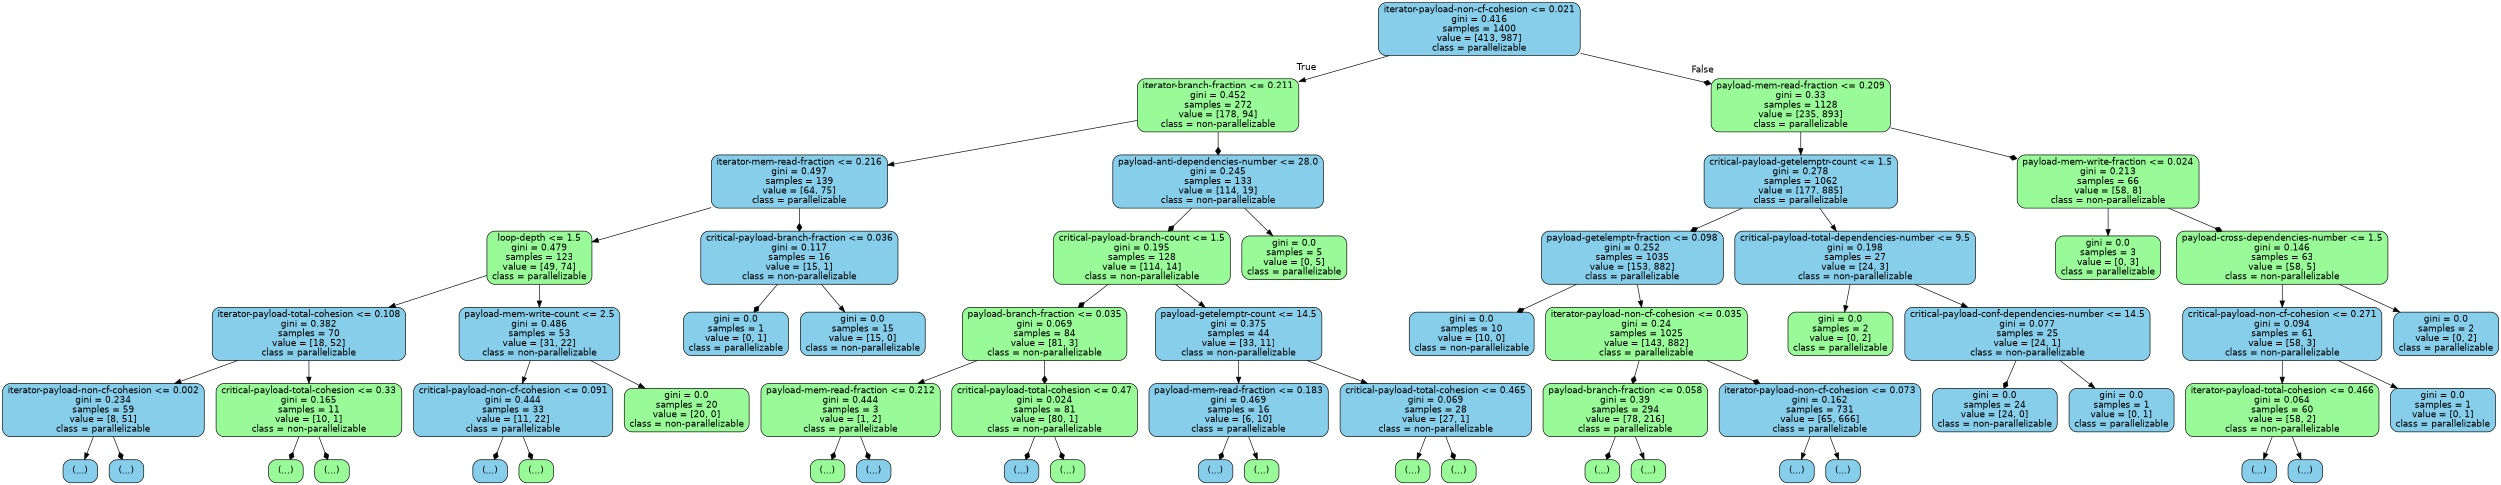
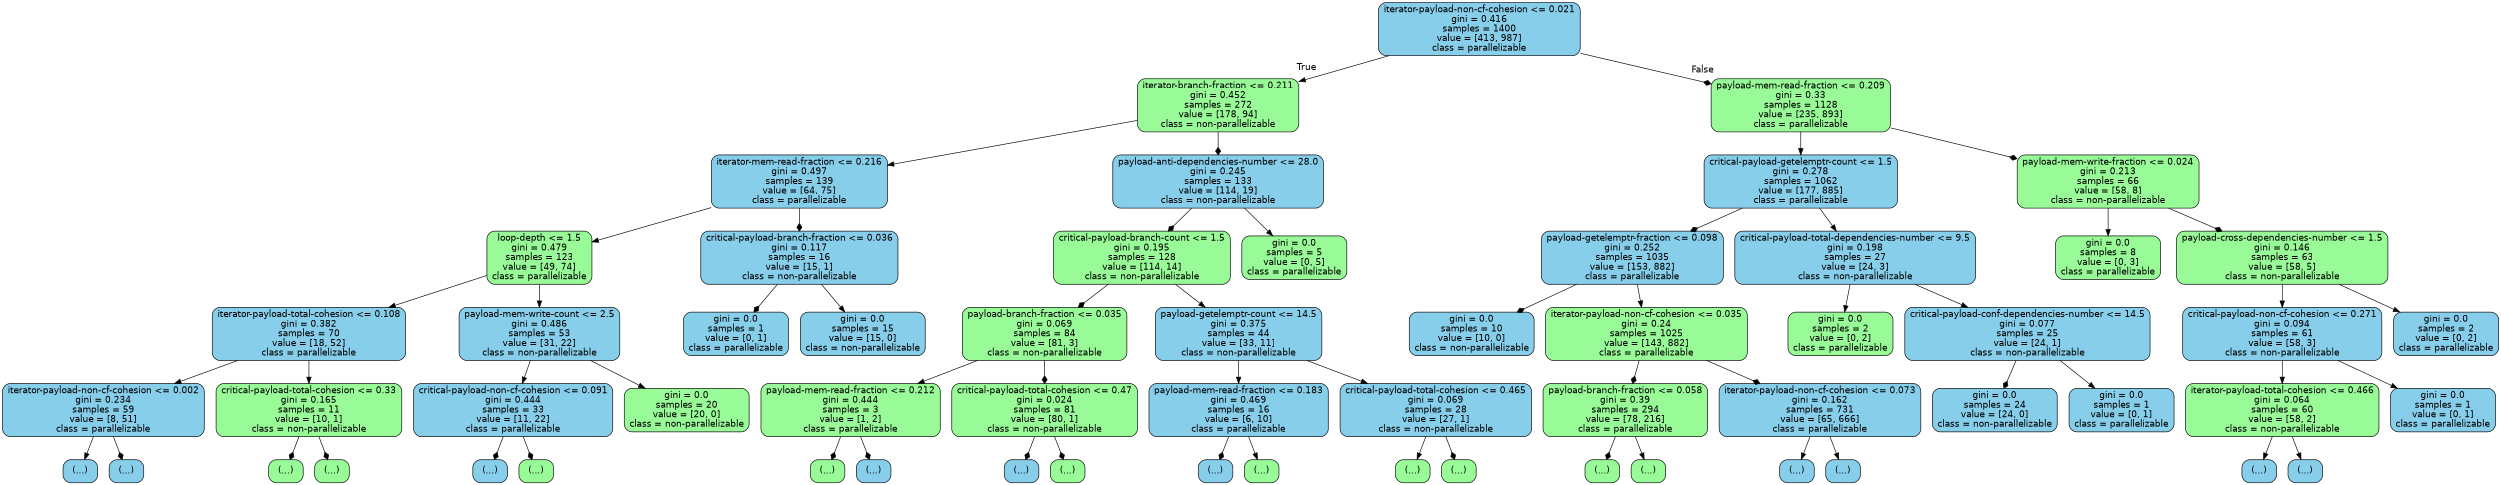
node "gini = 0.0 samples = 3 value = [0, 3] class = parallelizable": label "gini = 0.0 samples = 3 value = [0, 3] class = parallelizable" -> "gini = 0.0 samples = 8 value = [0, 3] class = parallelizable"
